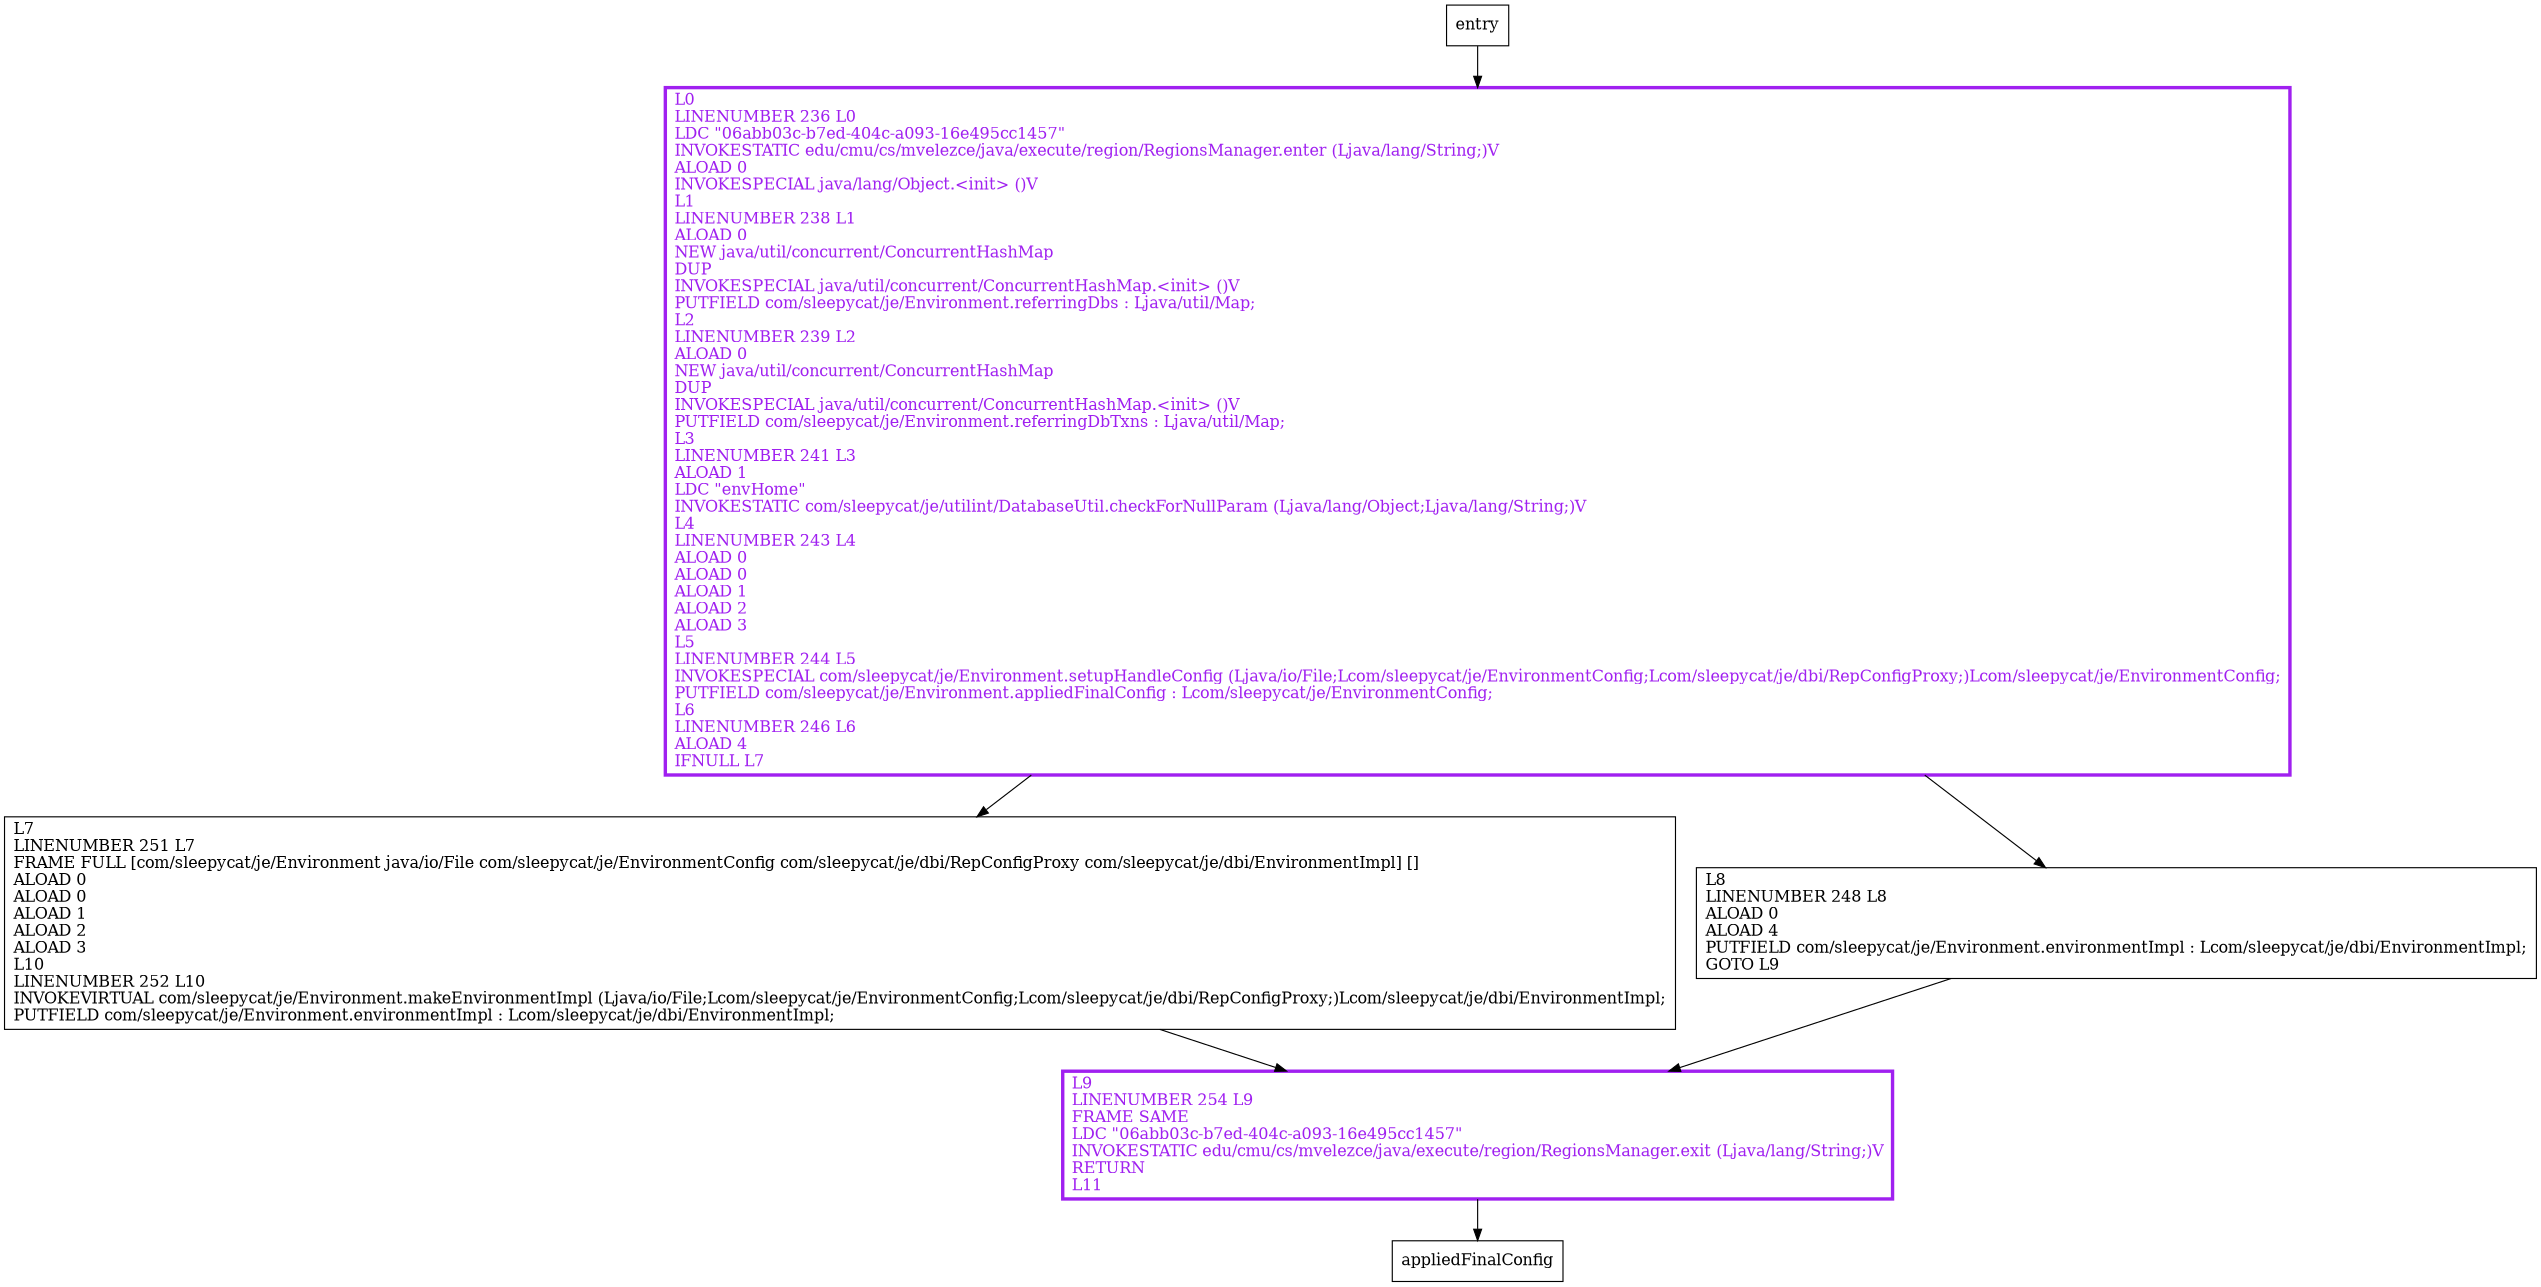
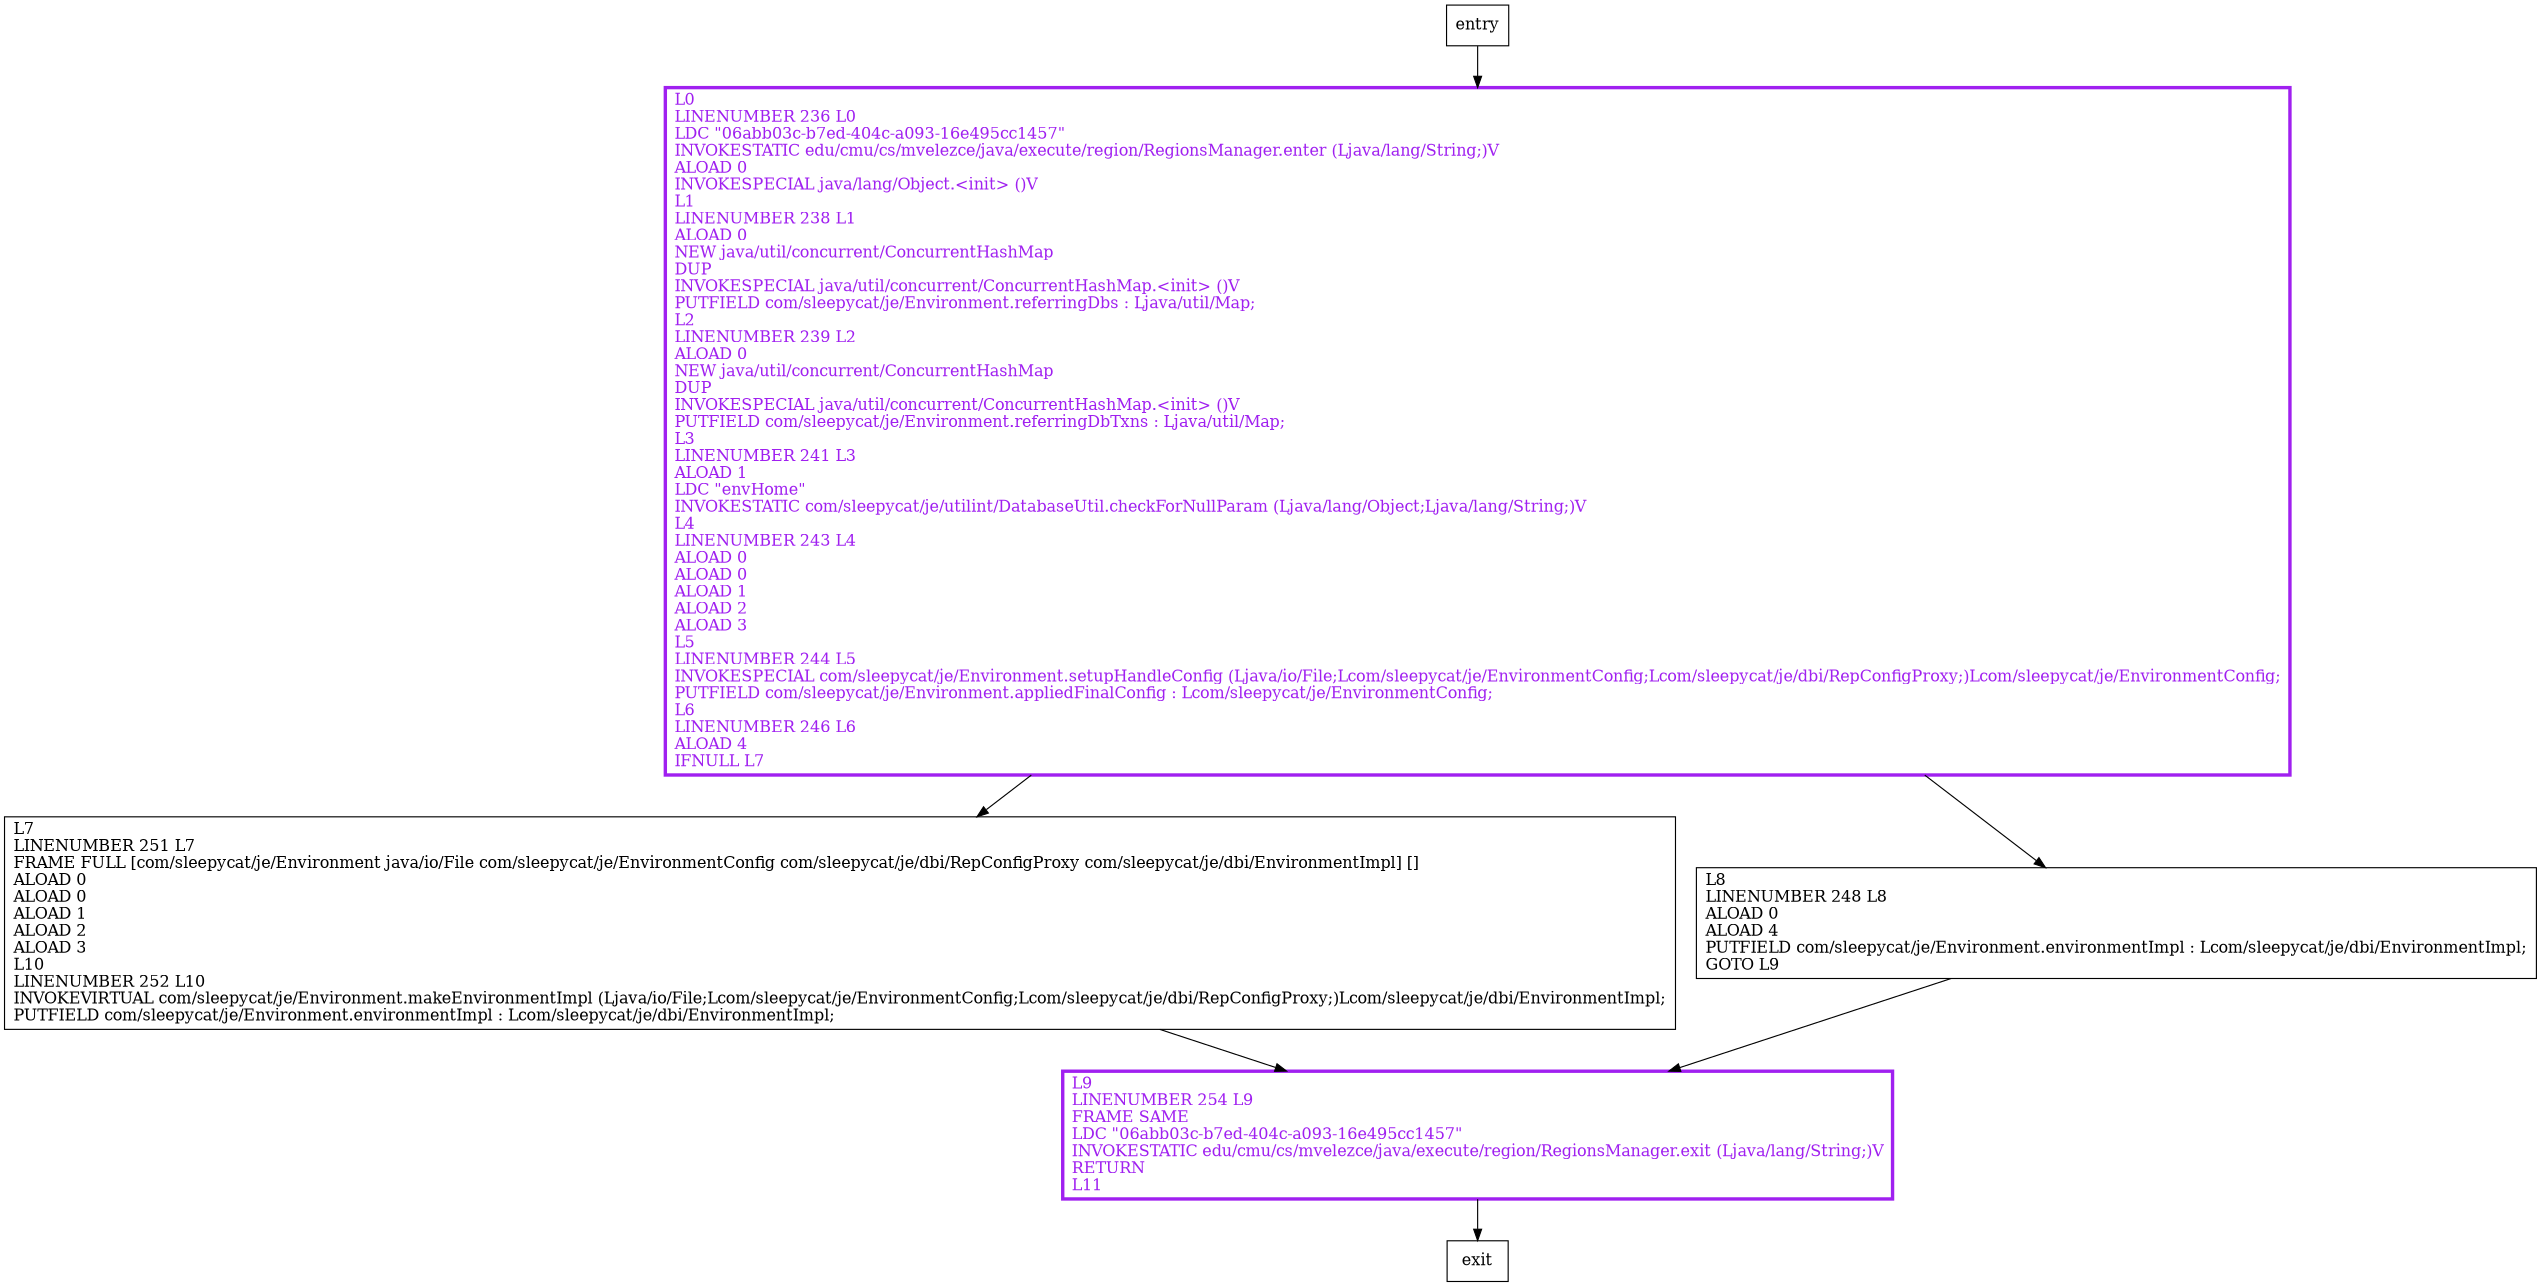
node "appliedFinalConfig": label "appliedFinalConfig" -> "exit"
